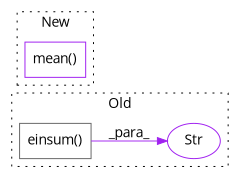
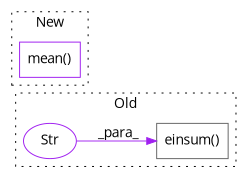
edge "einsum()" -> "Str": reversed
